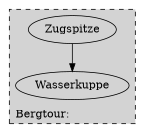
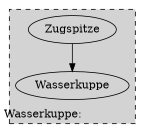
cluster "Bergtour:": label "Bergtour:" -> "Wasserkuppe:"
